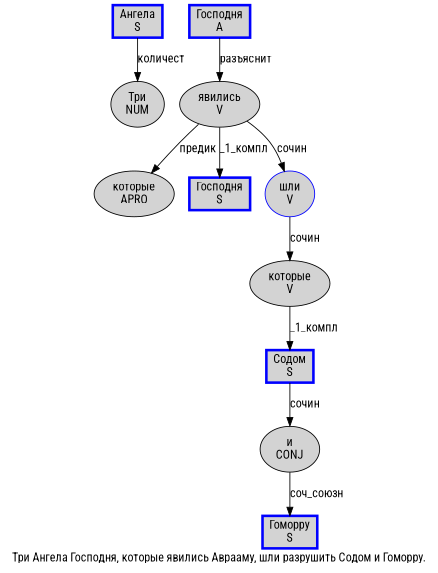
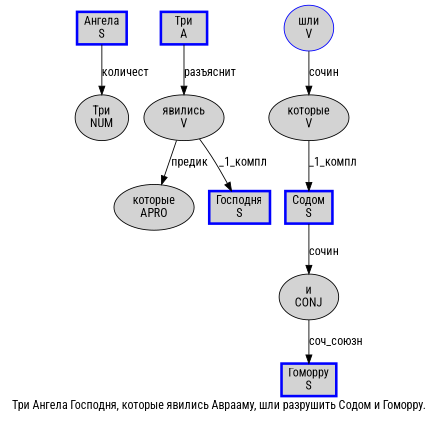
node "Господня A": label "Господня A" -> "Три A"
edge "явились V" -> "шли V": removed, label "сочин"
